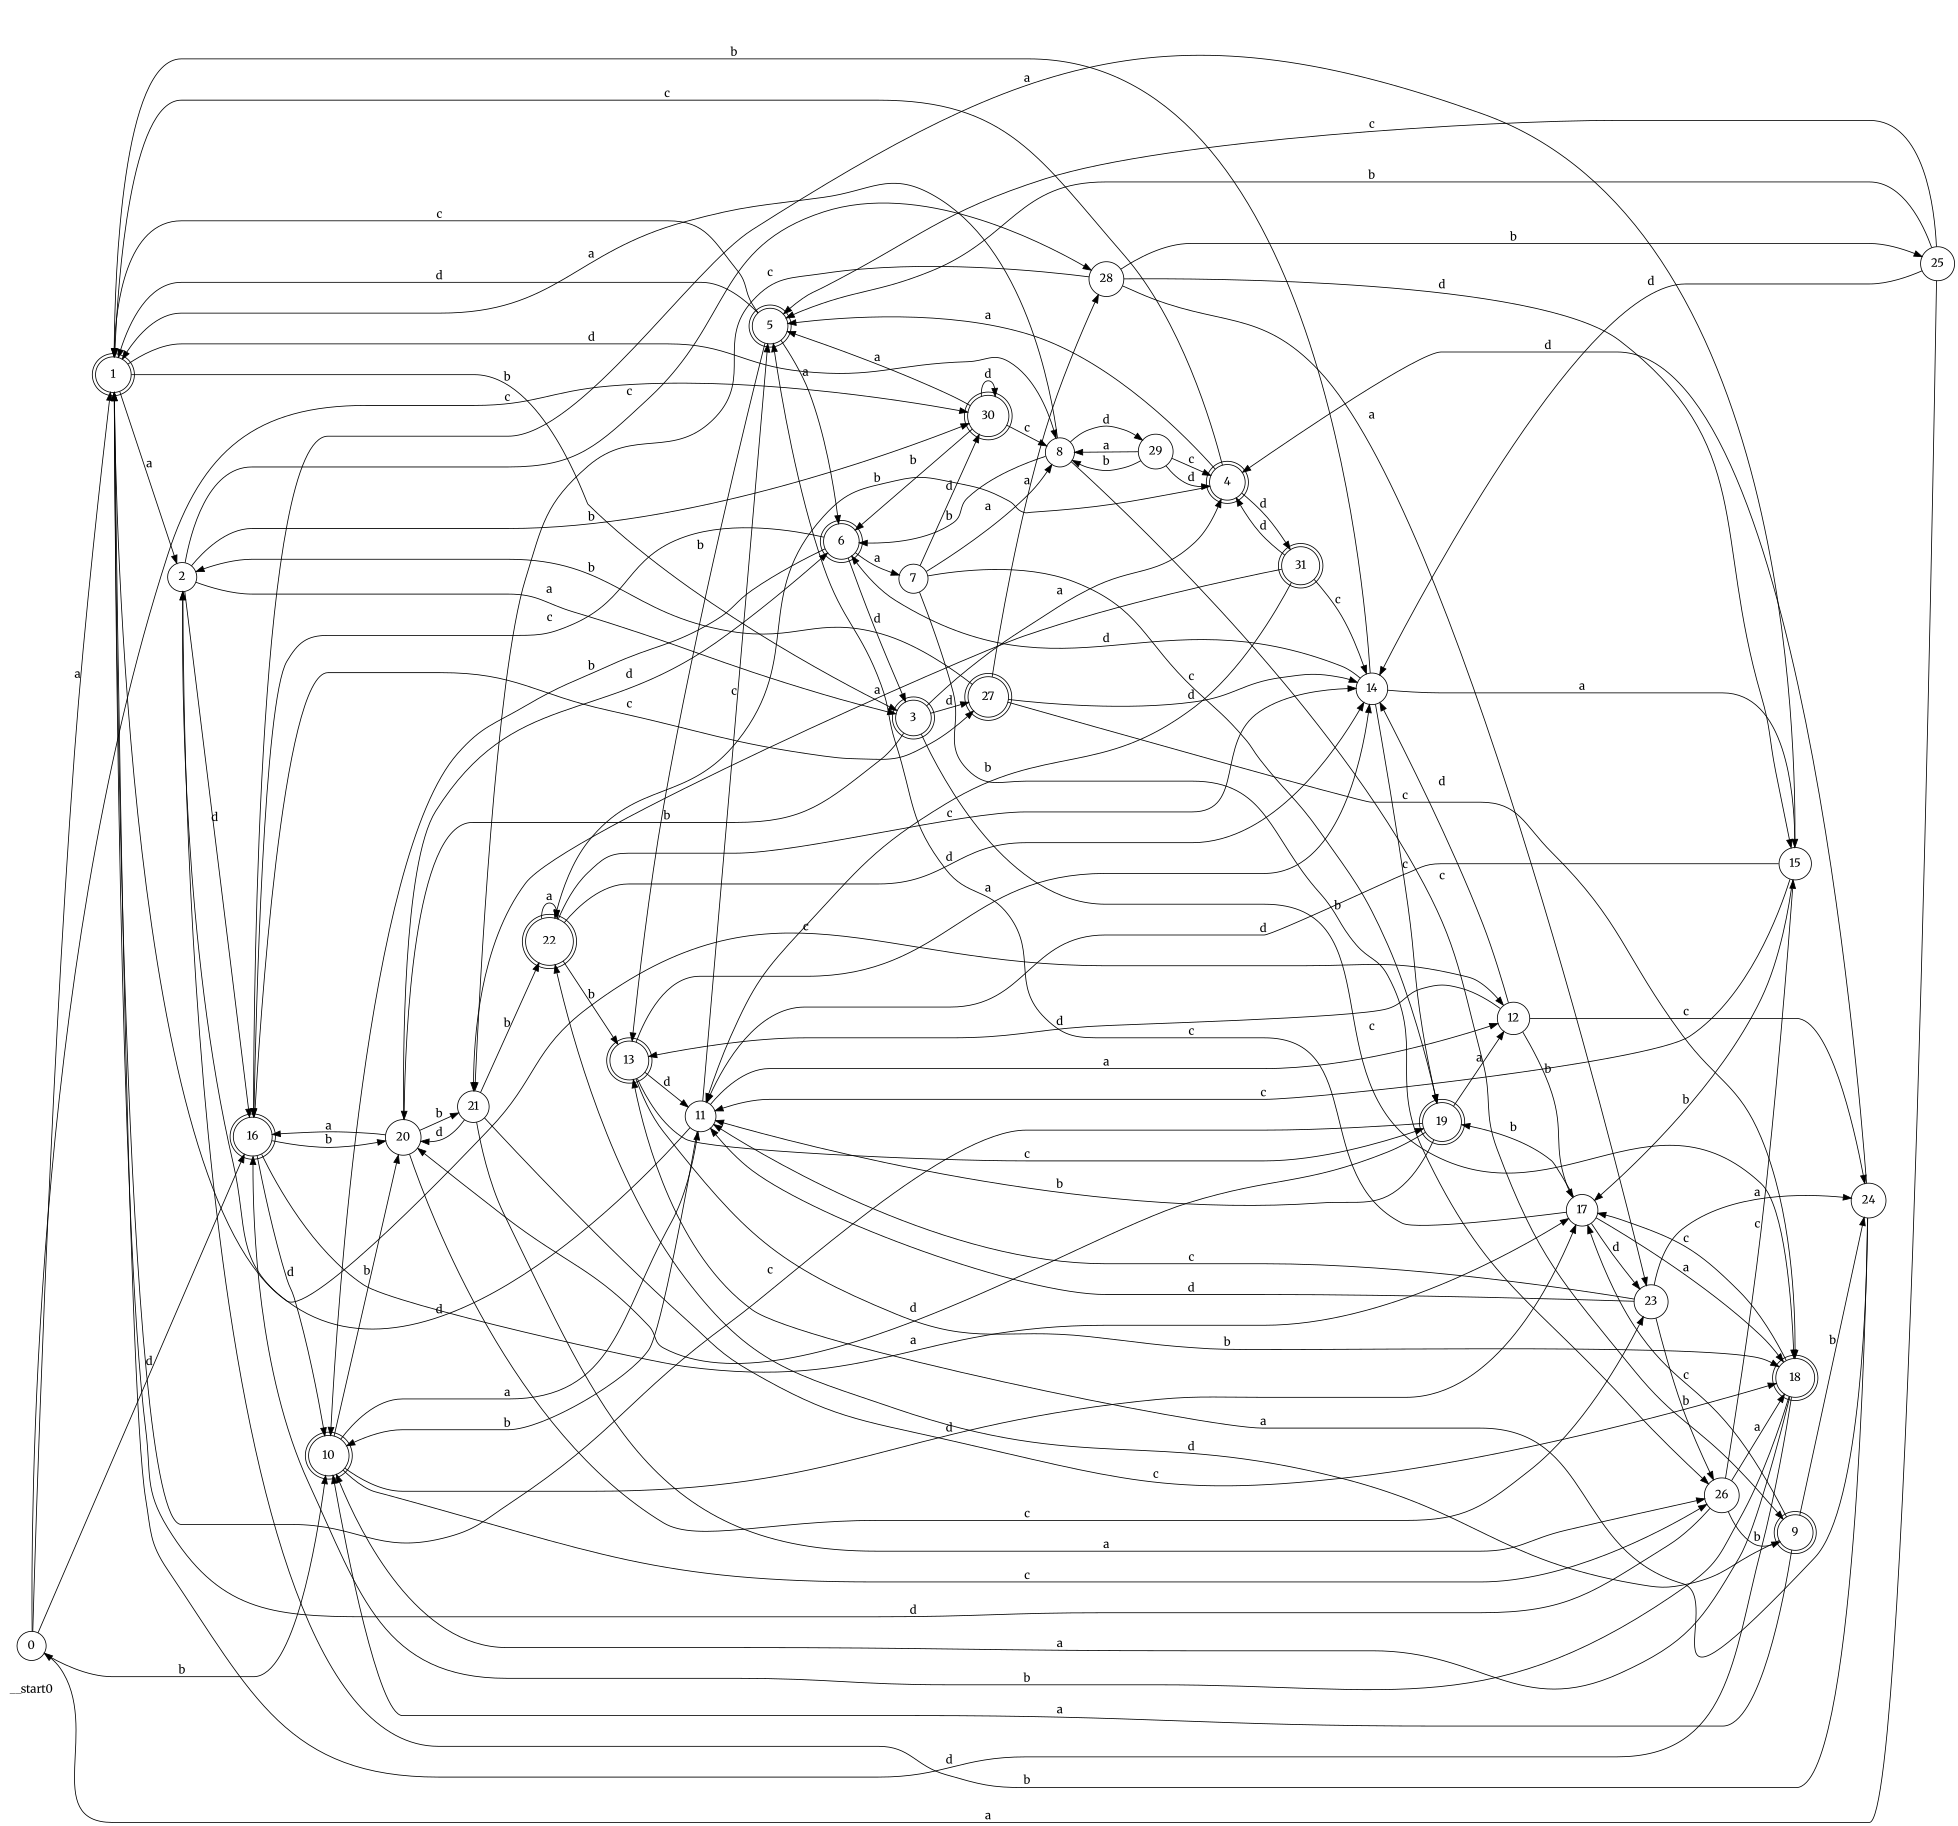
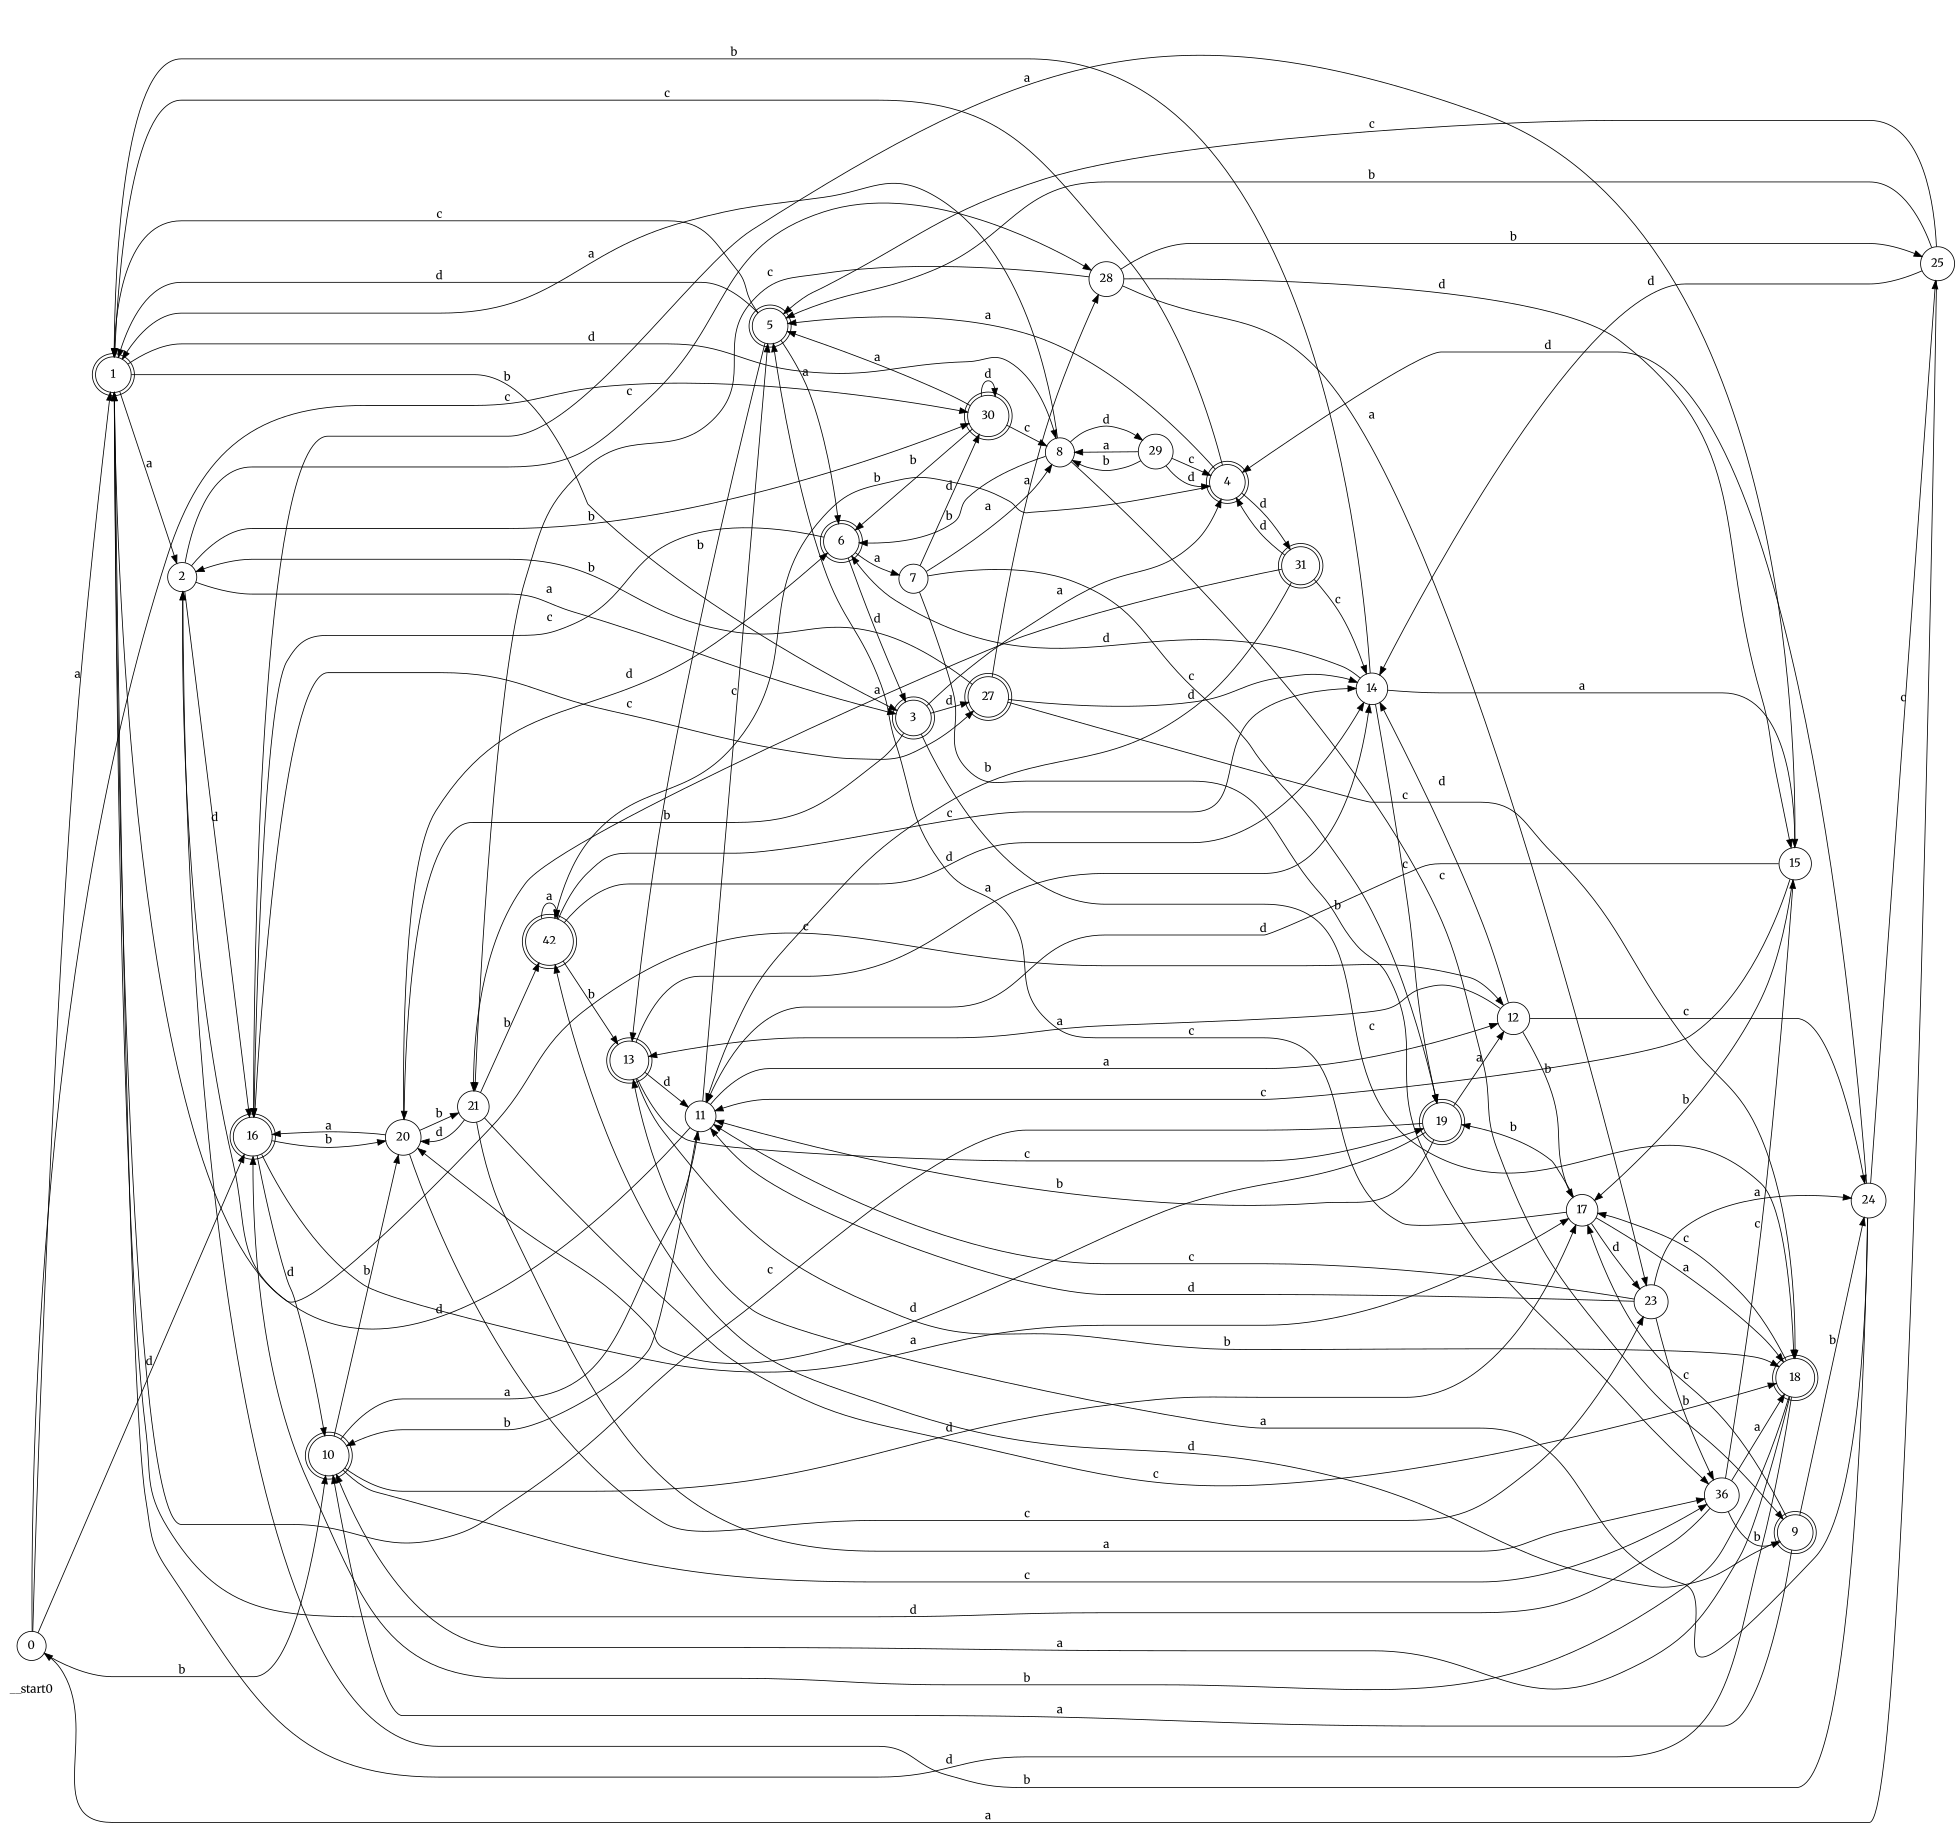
edge "24" -> "25": added, label "c"
edge "6" -> "10": removed, label "b"
node "22": label "22" -> "42"
edge "12" -> "13": label "d" -> "a"
node "26": label "26" -> "36"
